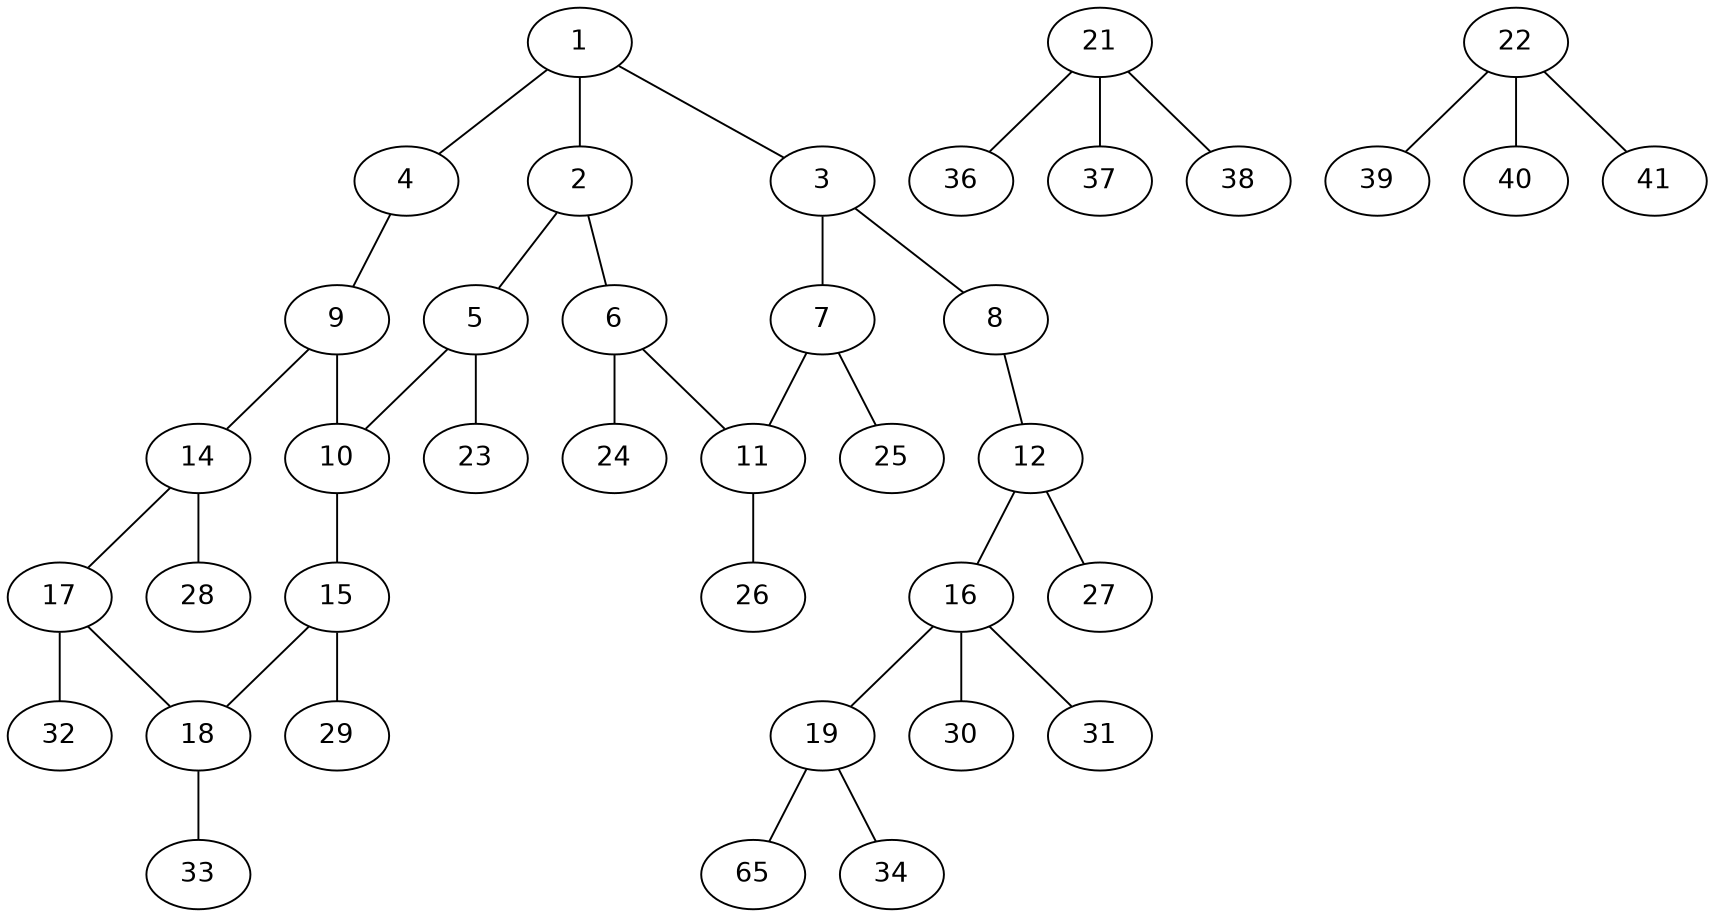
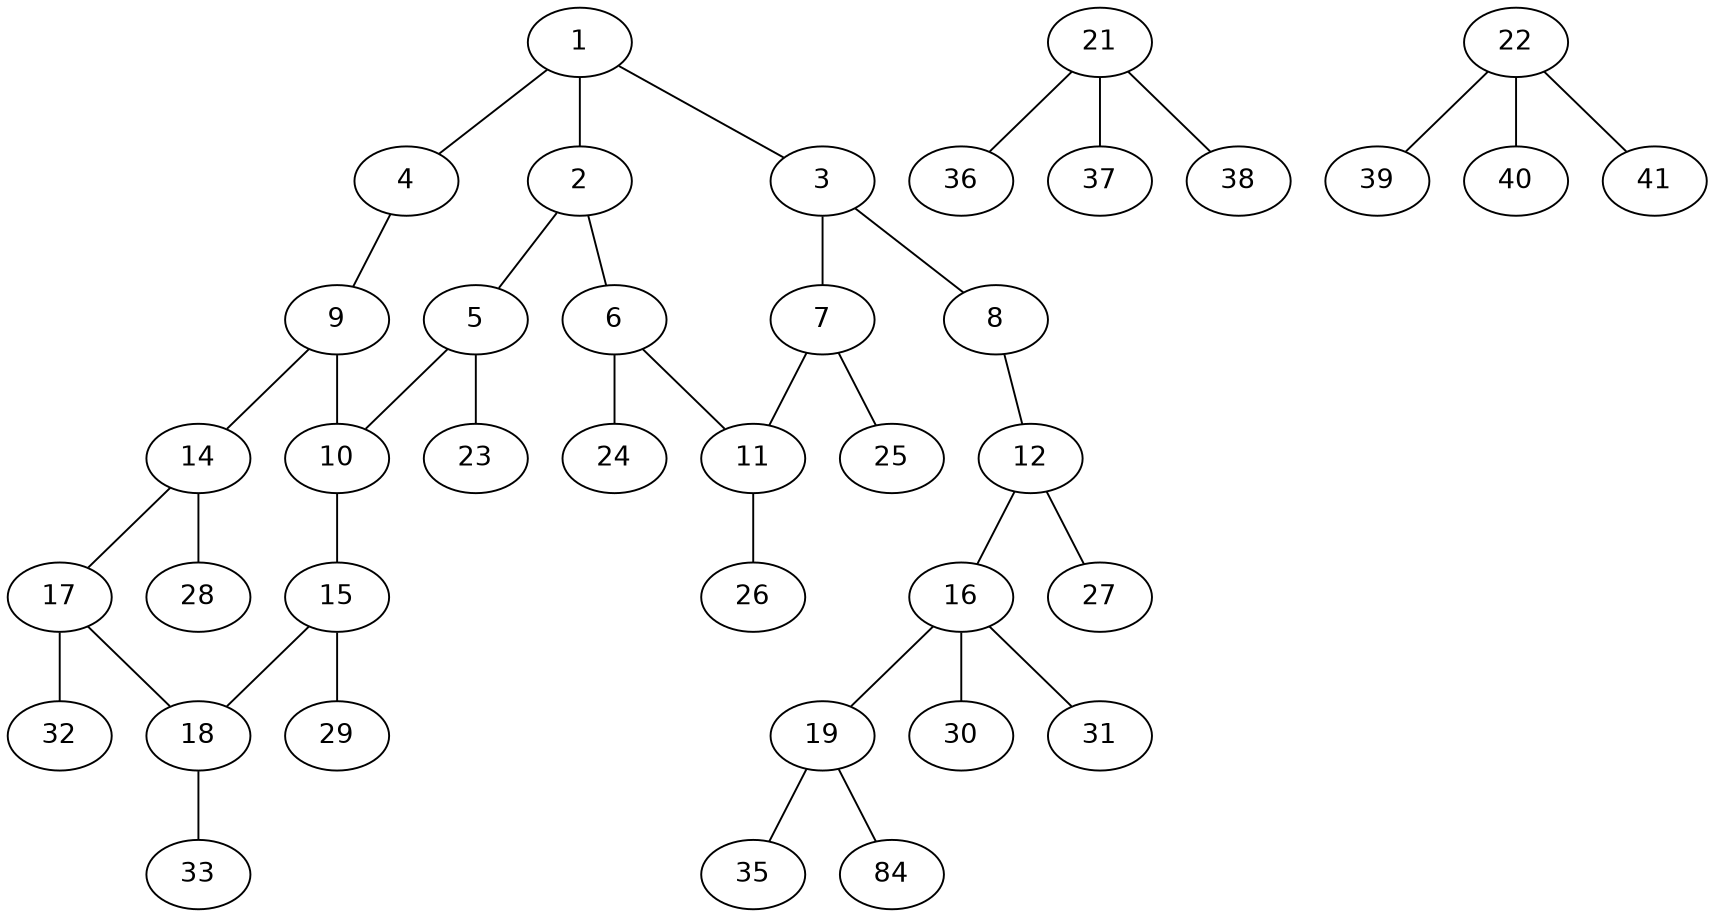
node "65": label "65" -> "35"
node "34": label "34" -> "84"
